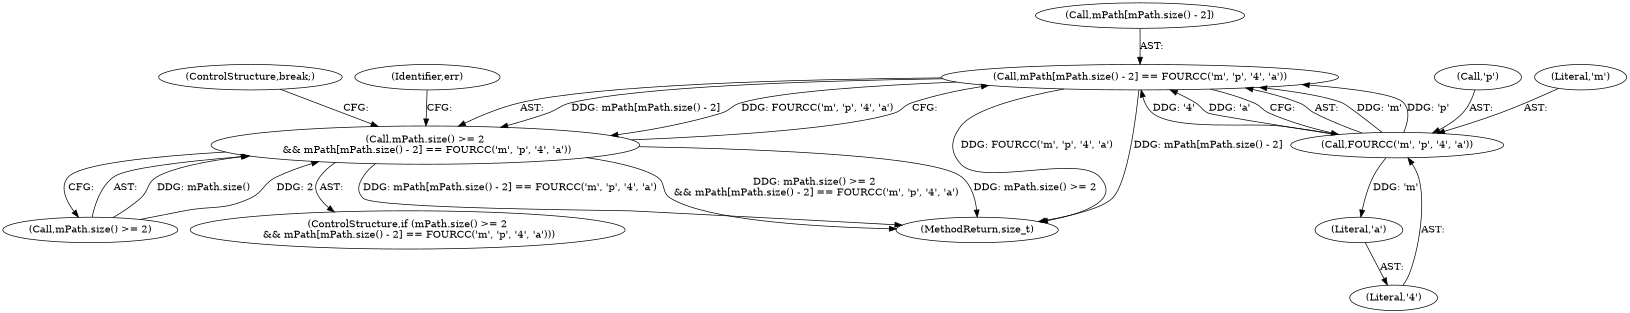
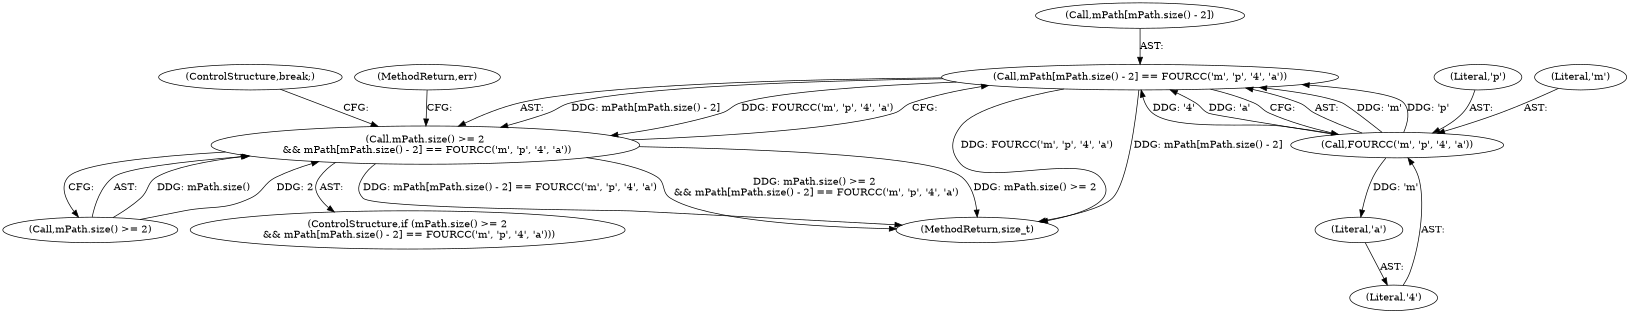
node "(Identifier,err)": label "(Identifier,err)" -> "(MethodReturn,err)"
node "(Call,'p')": label "(Call,'p')" -> "(Literal,'p')"
